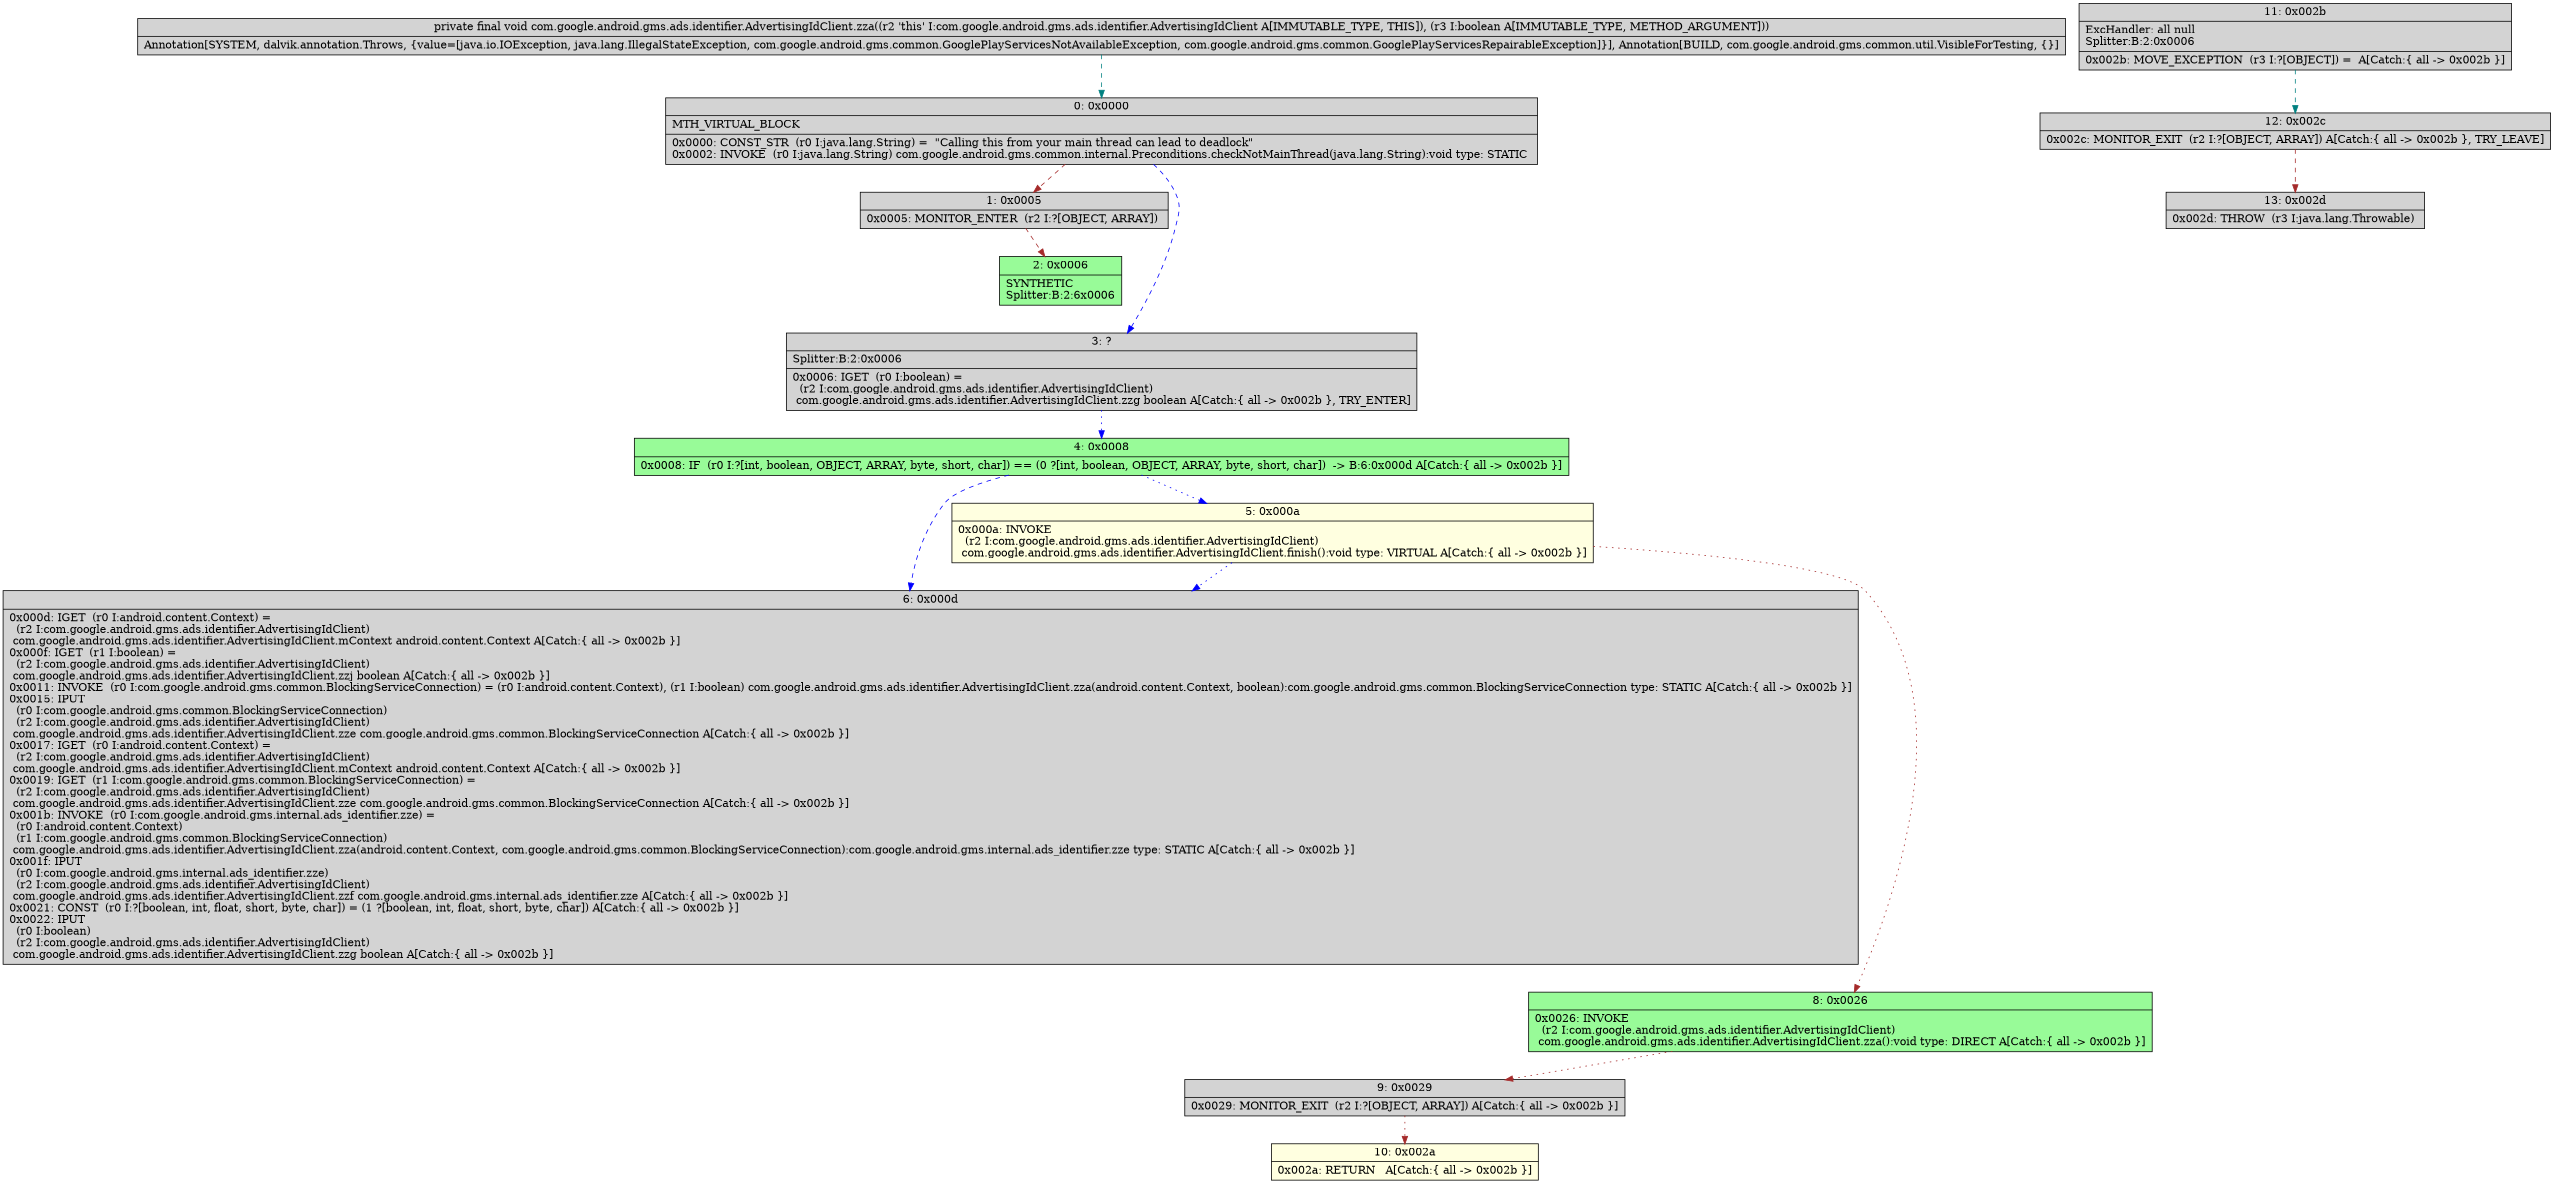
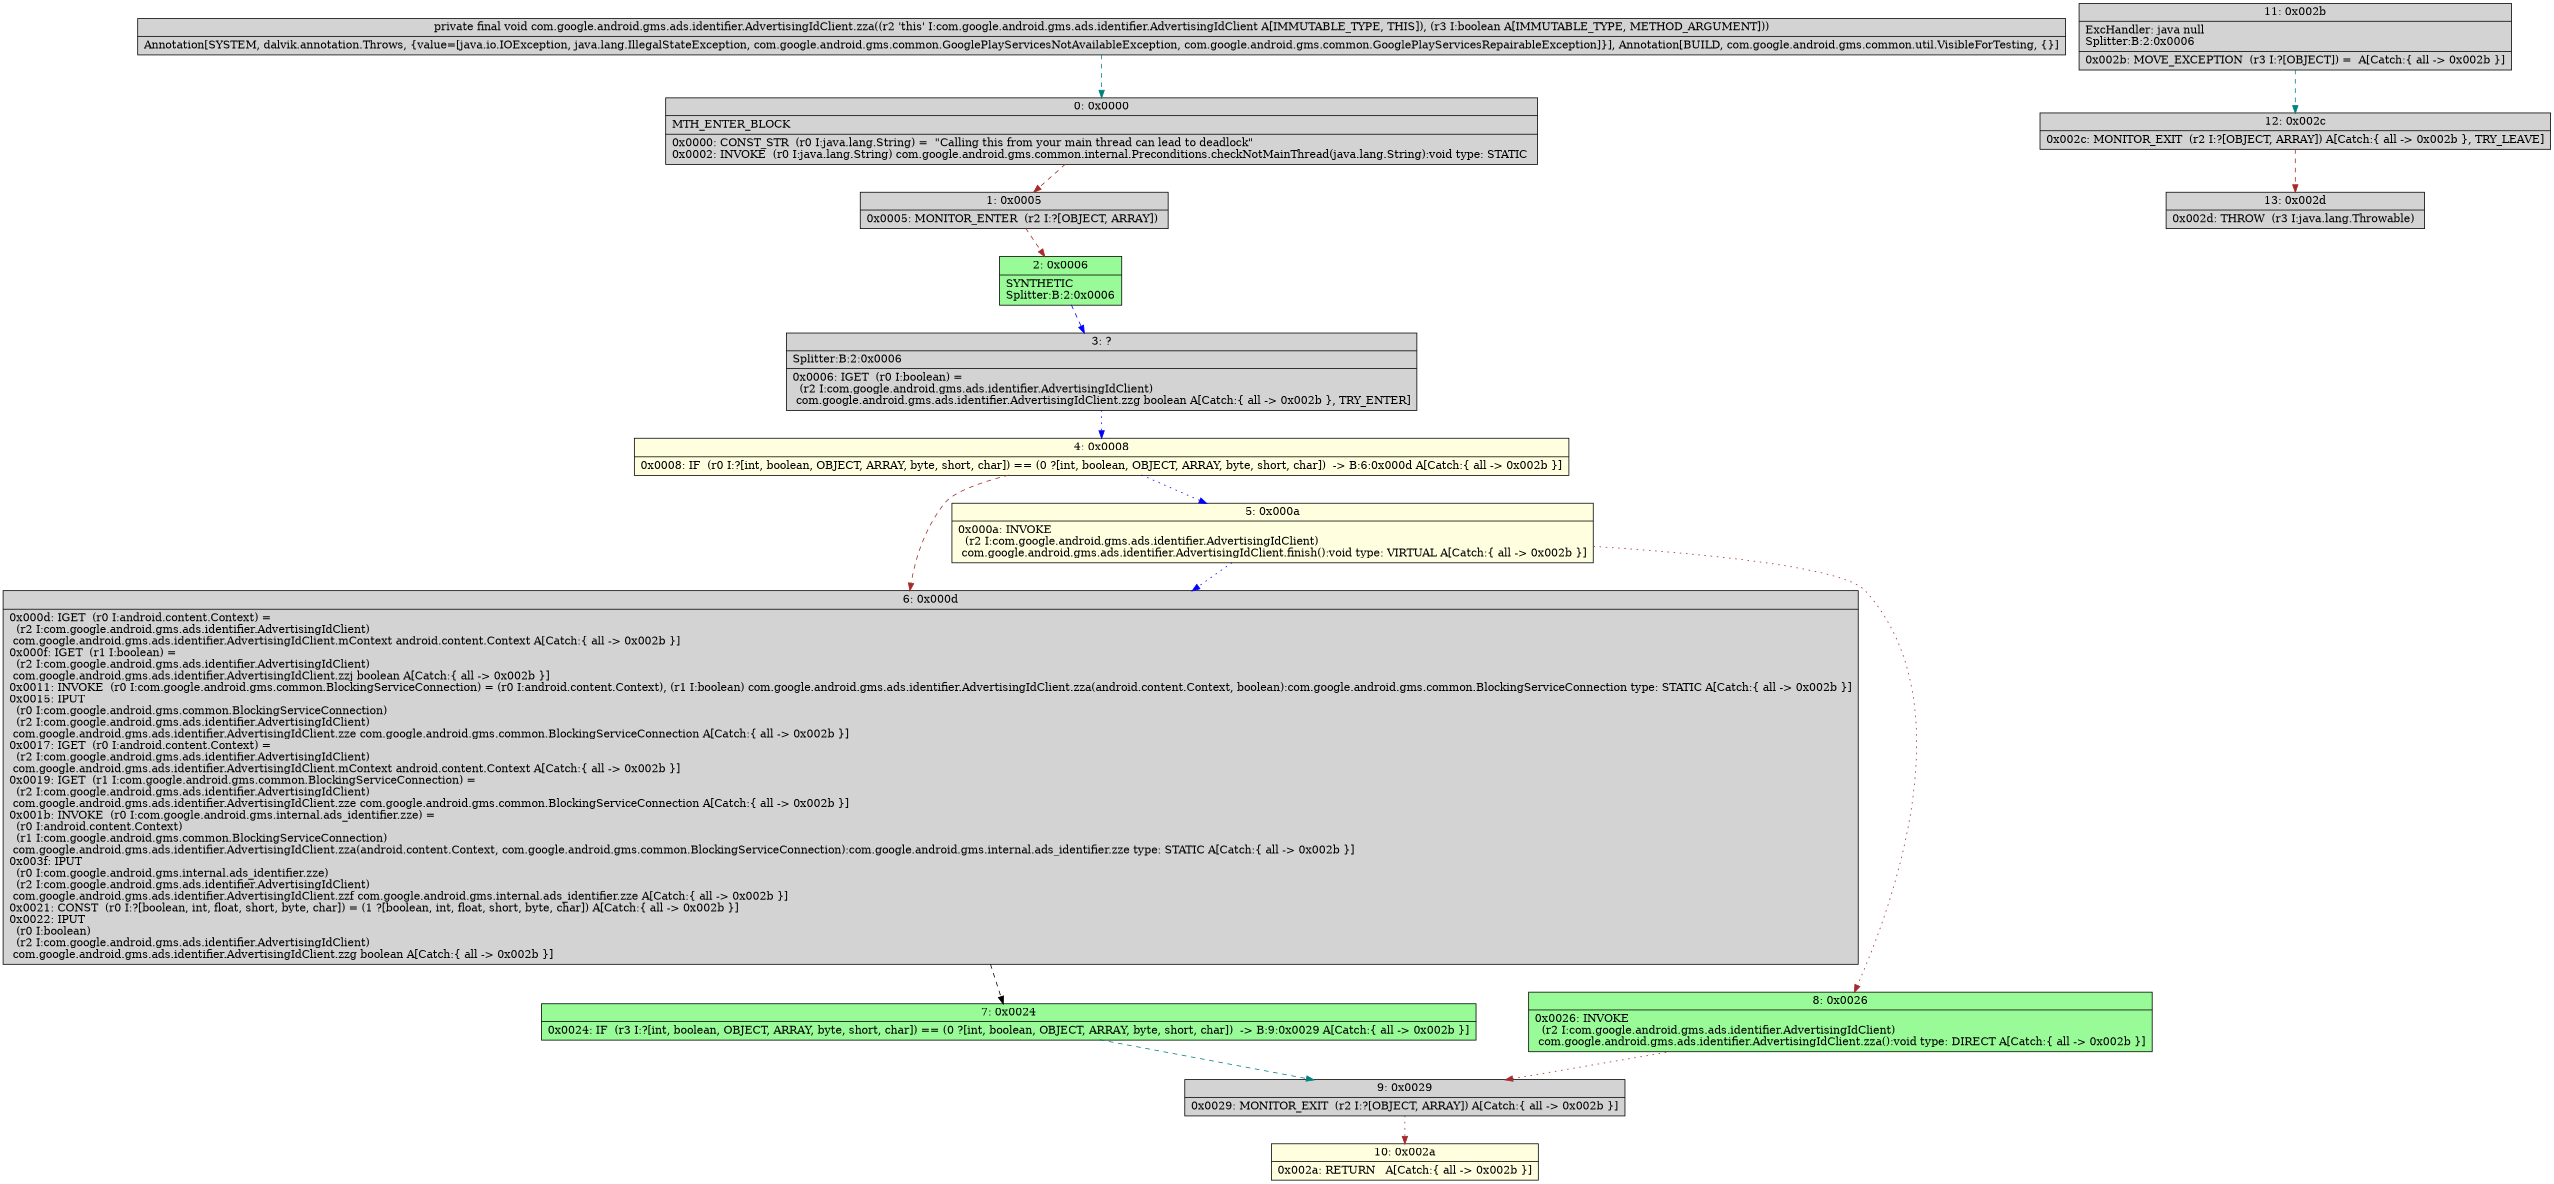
node "11: 0x002b": text "ExcHandler: all null" -> "ExcHandler: java null"
node "0: 0x0000": text "MTH_VIRTUAL_BLOCK" -> "MTH_ENTER_BLOCK"
edge "0: 0x0000" -> "3: ?": now "2: 0x0006" -> "3: ?"
node "2: 0x0006": text "Splitter:B:2:6x0006" -> "Splitter:B:2:0x0006"
node "4: 0x0008": fillcolor palegreen -> lightyellow
edge "4: 0x0008" -> "6: 0x000d": color blue -> brown
node "6: 0x000d": text "0x001f: IPUT" -> "0x003f: IPUT"
node "7: 0x0024": added
